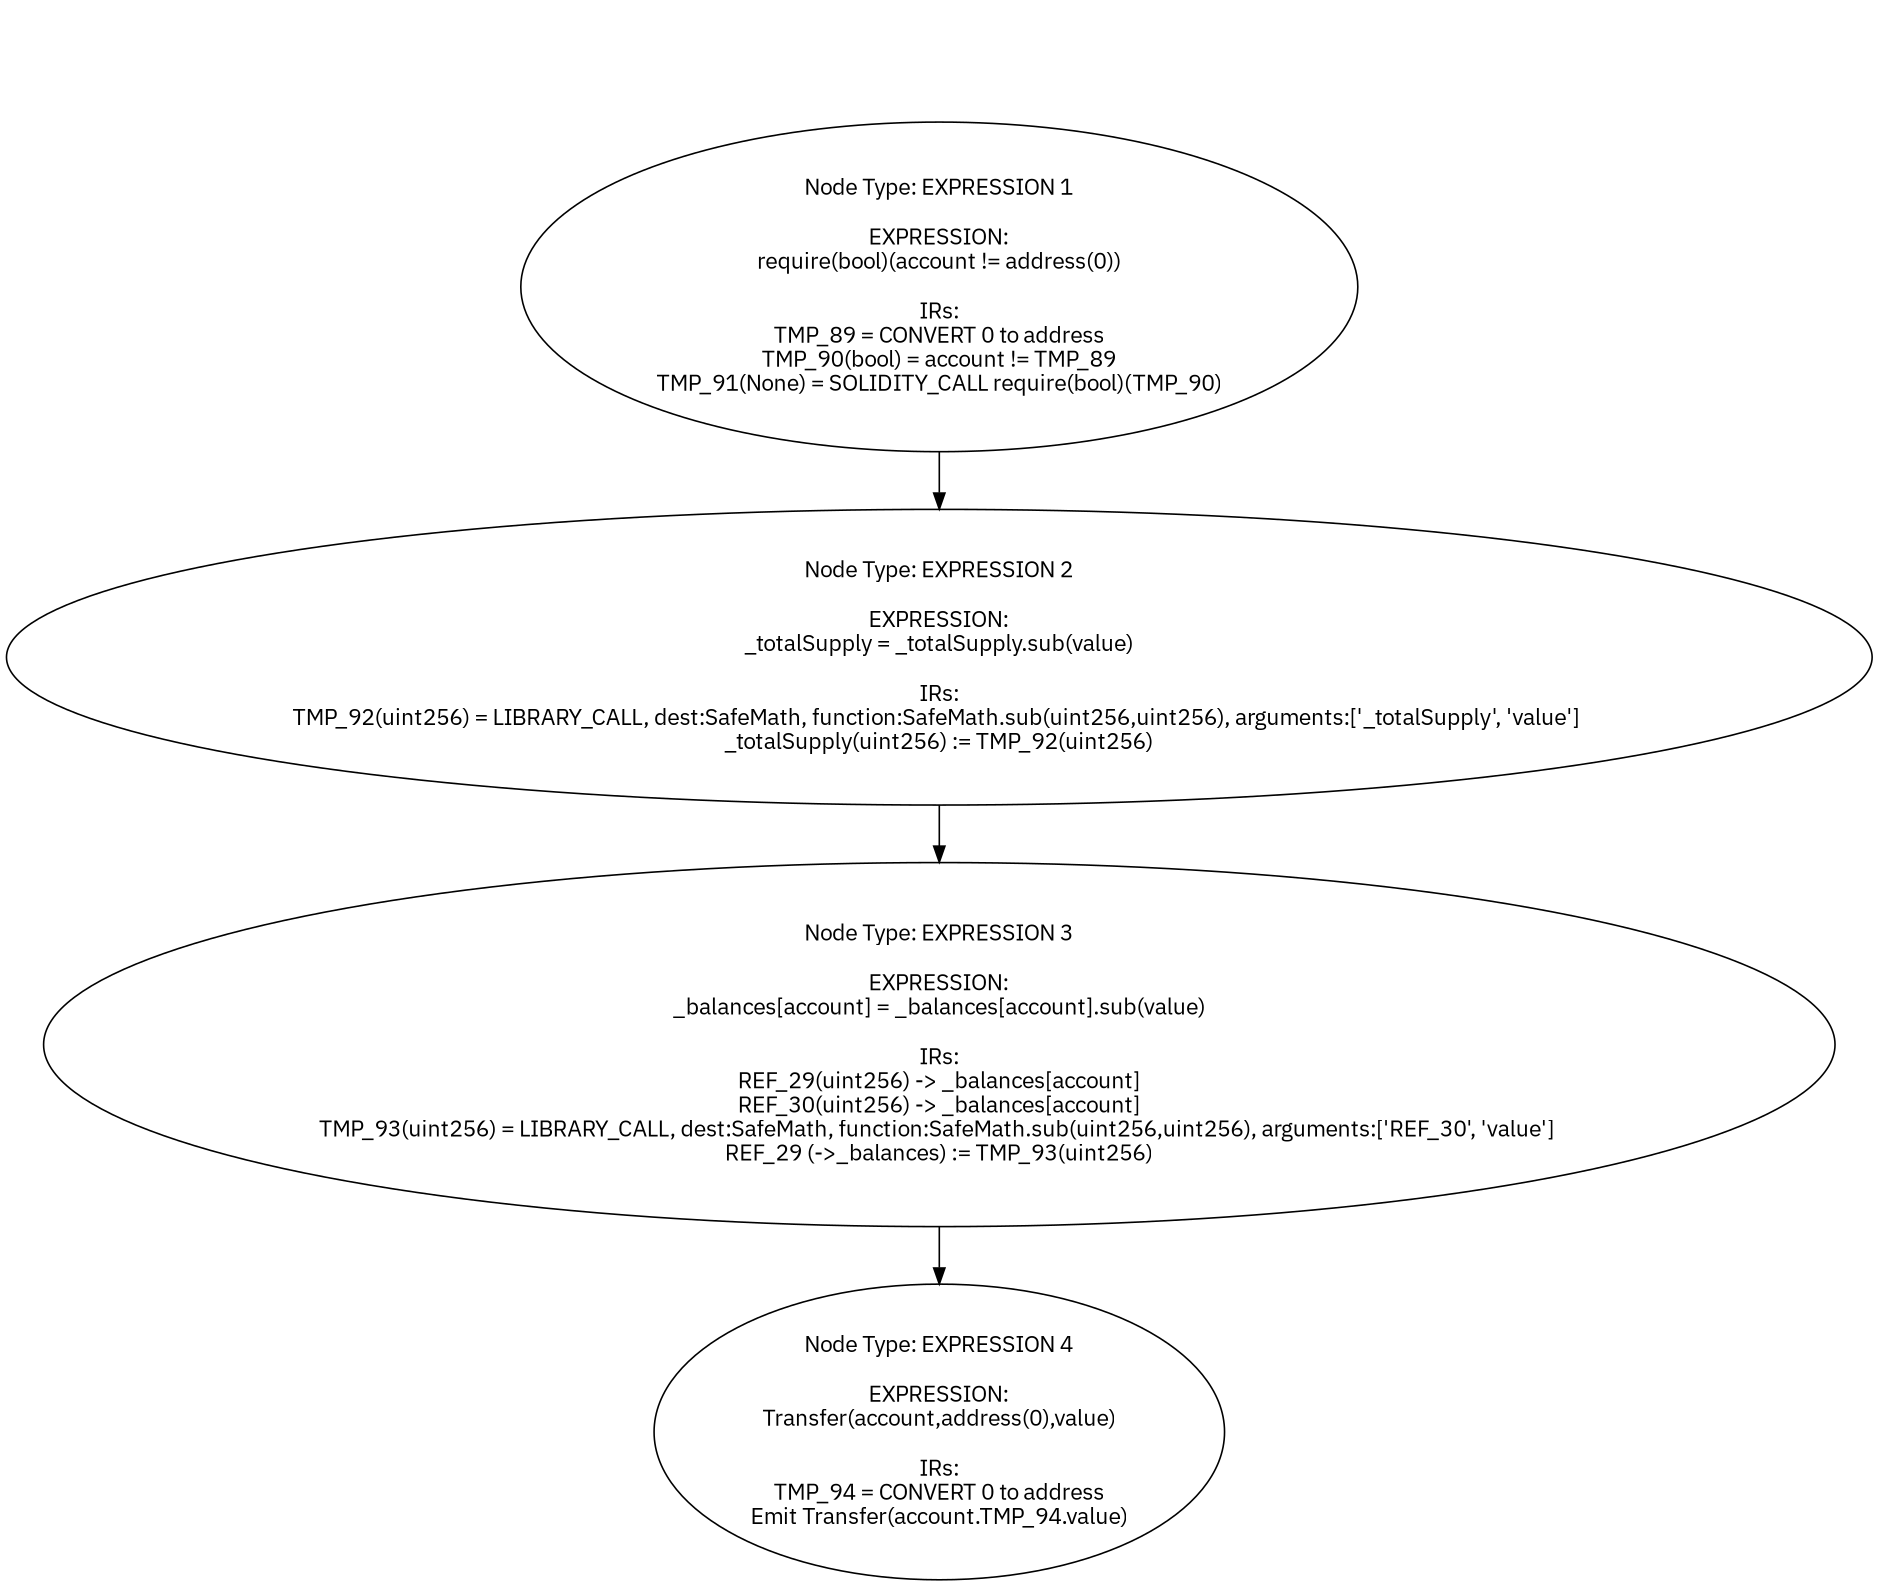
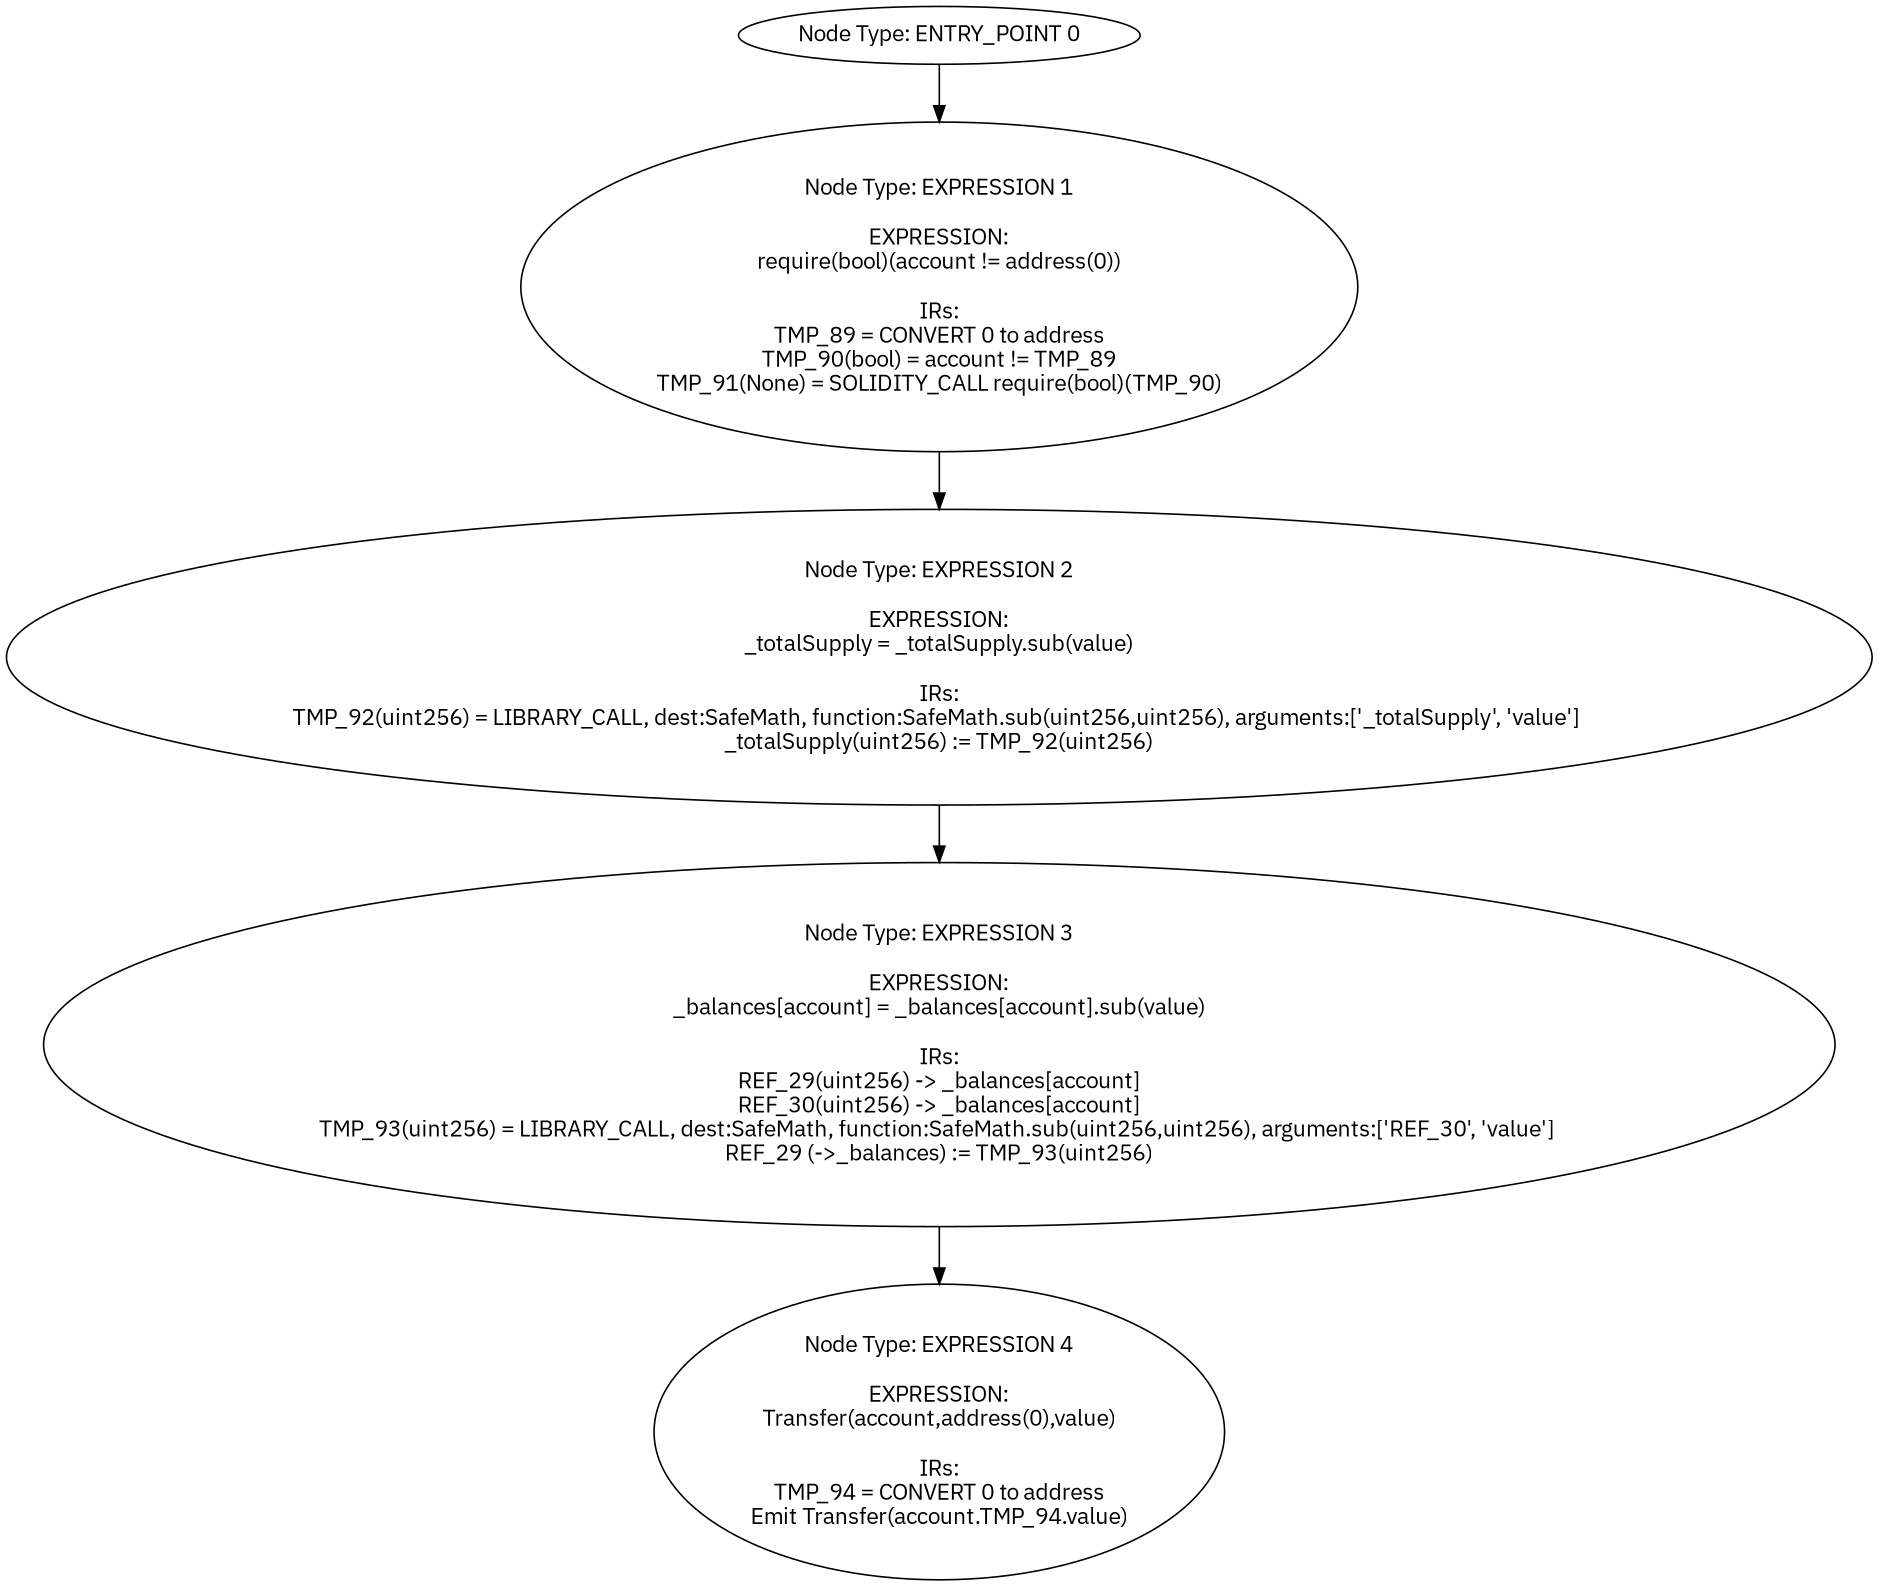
node "Node Type: ENTRY_POINT 0": added
